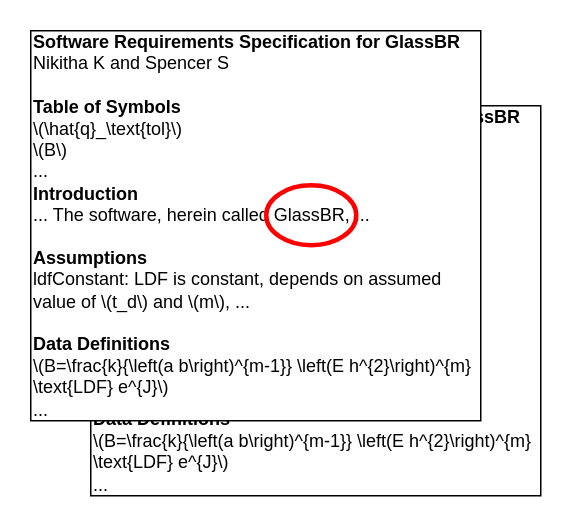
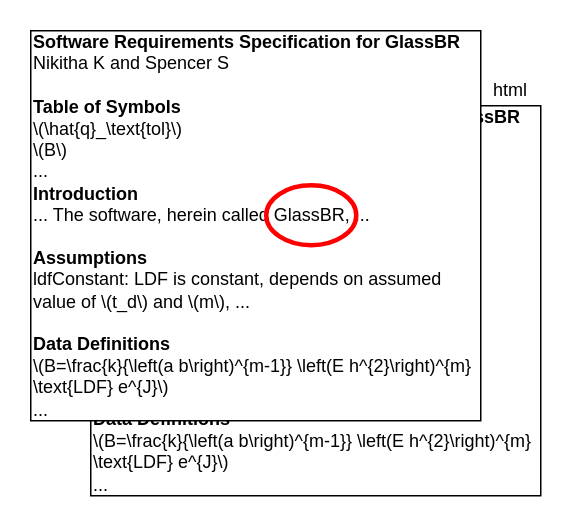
node "html": added
